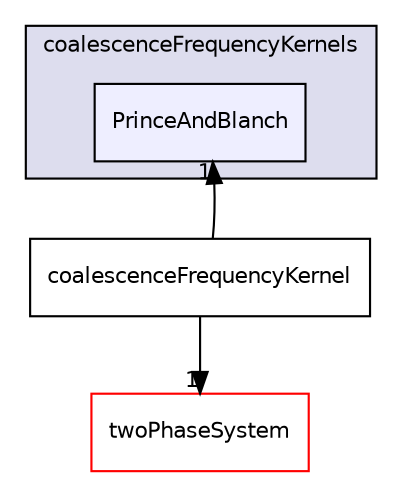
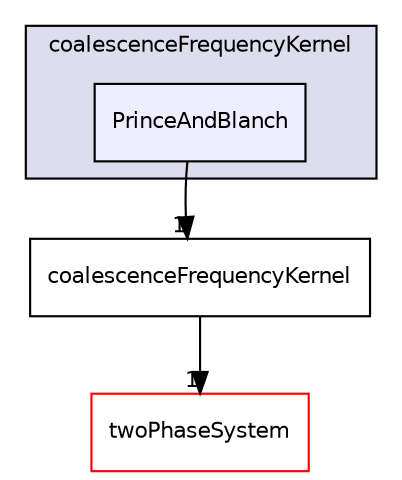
cluster "coalescenceFrequencyKernels": label "coalescenceFrequencyKernels" -> "coalescenceFrequencyKernel"
edge "coalescenceFrequencyKernel" -> "PrinceAndBlanch": reversed
